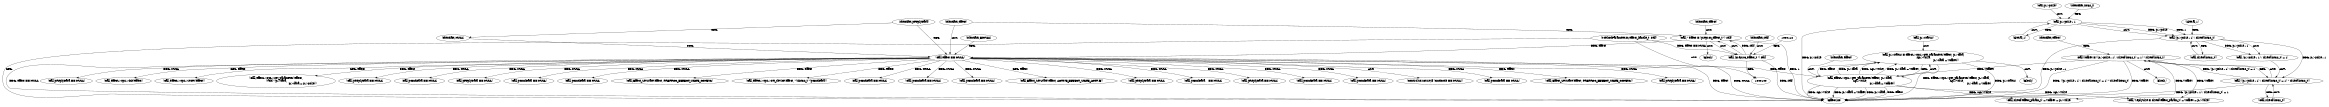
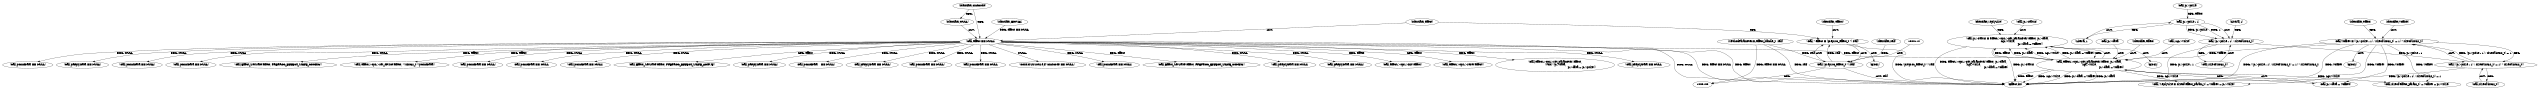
node "(Identifier,int32_t)": removed
edge "(Call,p->psize)" -> "(Call,p->psize - 1)": label "AST: " -> "CFG: effect"
node "(Identifier,pReplyData)": label "(Identifier,pReplyData)" -> "(Identifier,cmdCode)"
node "(Identifier,replySize)": added
node "(Identifier,voffset)": added
edge "(Call,p->psize - 1)" -> "(Effect,int)": removed, label "DDG: p->psize"
node "(Call,p->data)": added
node "(Call,&p->vsize)": added
edge "(Identifier,NULL)" -> "(Call,effect == NULL)": label "DDG: " -> "AST: "
edge "(Identifier,EINVAL)" -> "(Call,effect == NULL)": label "CFG: " -> "DDG: effect == NULL"
edge "(MethodParameterIn,effect_handle_t  self)" -> "(Call,(preproc_effect_t *) self)": label "DDG: effect == NULL" -> "DDG: self"
edge "(Identifier,self)" -> "(Call,(preproc_effect_t *) self)": label "AST: " -> "DDG: "
edge "1000112" -> "(Call,(preproc_effect_t *) self)": label "CFG: " -> "AST: "
edge "(Call,* effect = (preproc_effect_t *) self)" -> "(Call,effect == NULL)": removed, label "DDG: effect"
edge "(MethodParameterIn,effect_handle_t  self)" -> "1000100": label "AST: " -> "DDG: effect == NULL"
node "(Call,(p->psize - 1) / sizeof(int32_t) + 1)": removed
edge "(MethodParameterIn,effect_handle_t  self)" -> "(Effect,int)": label "CFG: " -> "DDG: self"
edge "(Call,effect == NULL)" -> "(Call,effect->ops->init(effect))": label "CFG: effect" -> "DDG: effect"
edge "(Call,effect == NULL)" -> "(ControlStructure,if (cmdCode == NULL))": label "AST: " -> "NULL: "
edge "(Call,* effect = (preproc_effect_t *) self)" -> "(Effect,int)": label "DDG: 1" -> "DDG: (preproc_effect_t *) self"
node "(Call,Effect_SetState(effect, ACTIVE_EFFECT_STATE_ACTIVE))": label "(Call,Effect_SetState(effect, ACTIVE_EFFECT_STATE_ACTIVE))" -> "(Call,Effect_SetState(effect, PREPROC_EFFECT_STATE_ACTIVE))"
edge "(Call,(preproc_effect_t *) self)" -> "(Effect,int)": label "DDG: self" -> "AST: self"
node "(Call,p->data + voffset)": added
